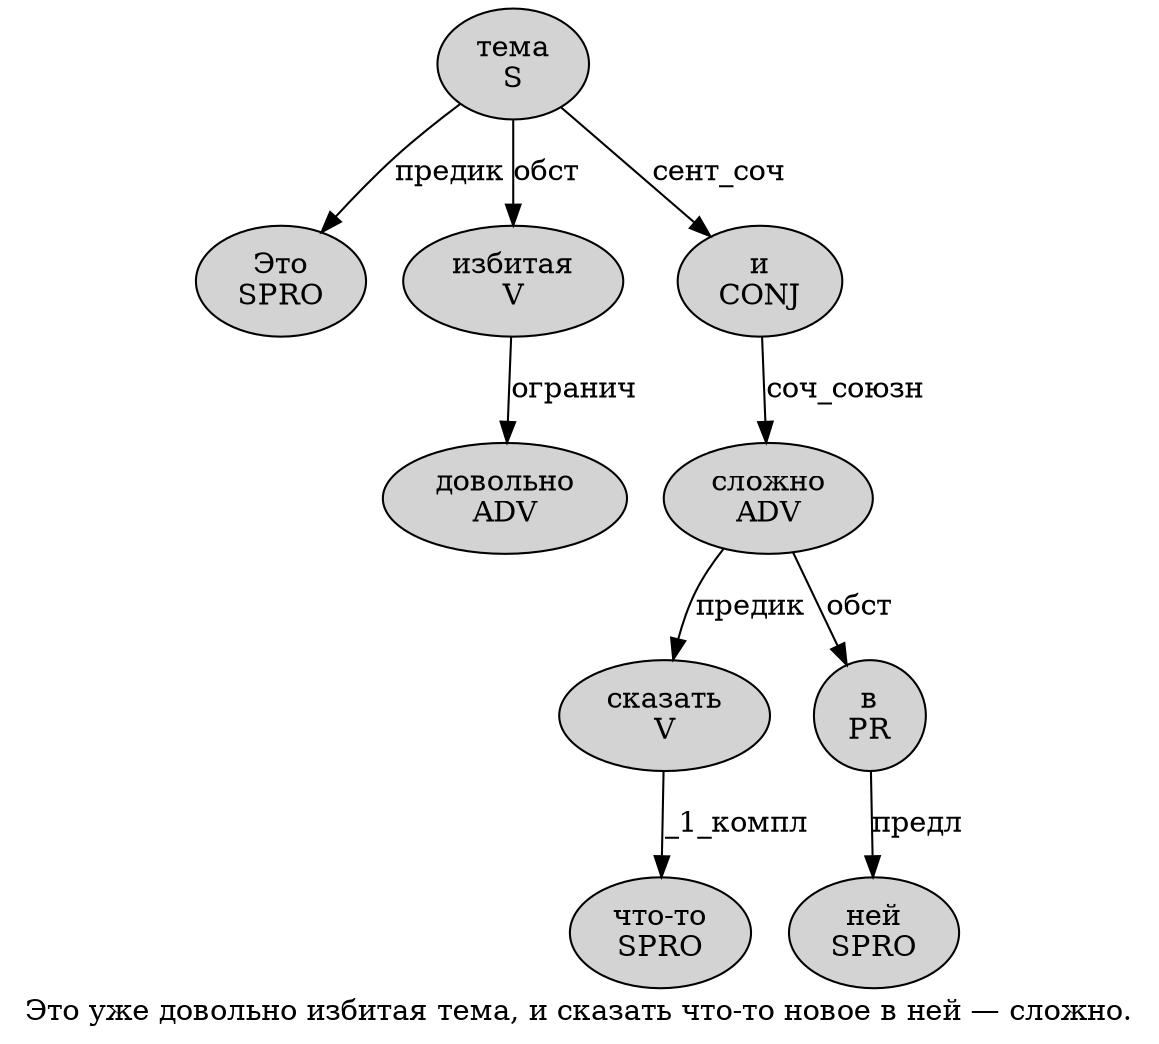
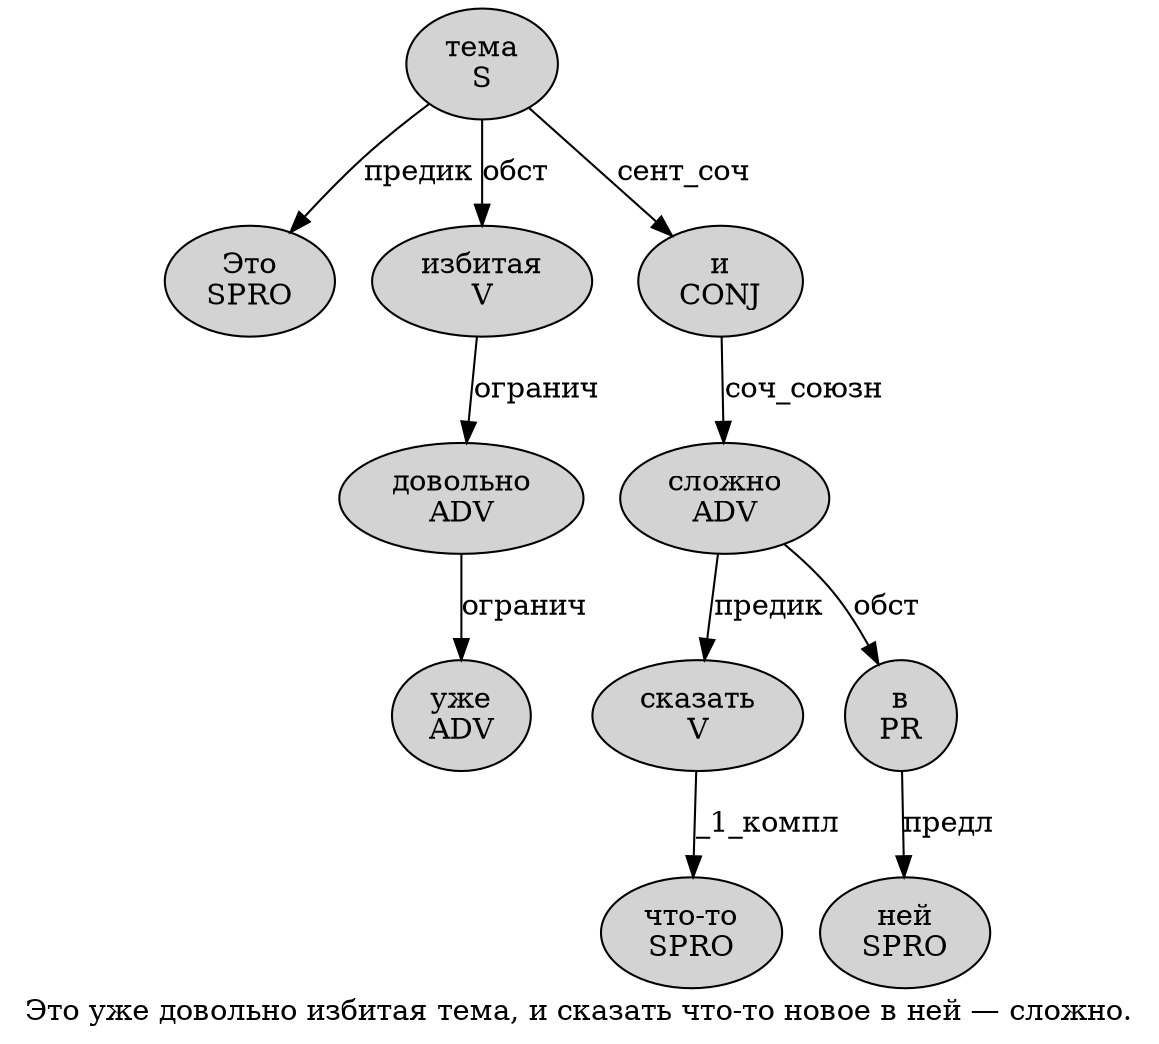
node "уже ADV": added
